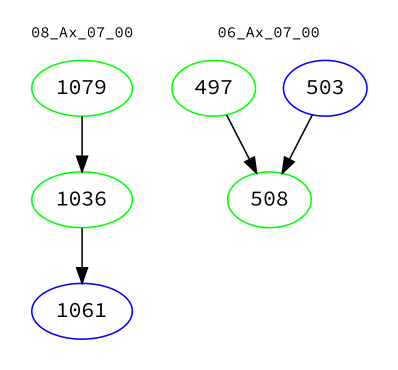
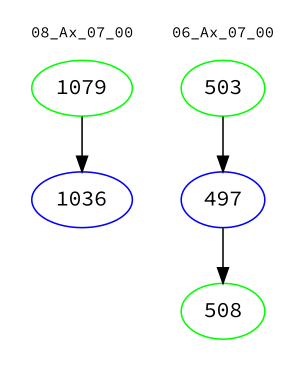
node "497": color green -> blue
node "503": color blue -> green
edge "503" -> "508": now "503" -> "497"
node "1036": color green -> blue
node "1061": removed
